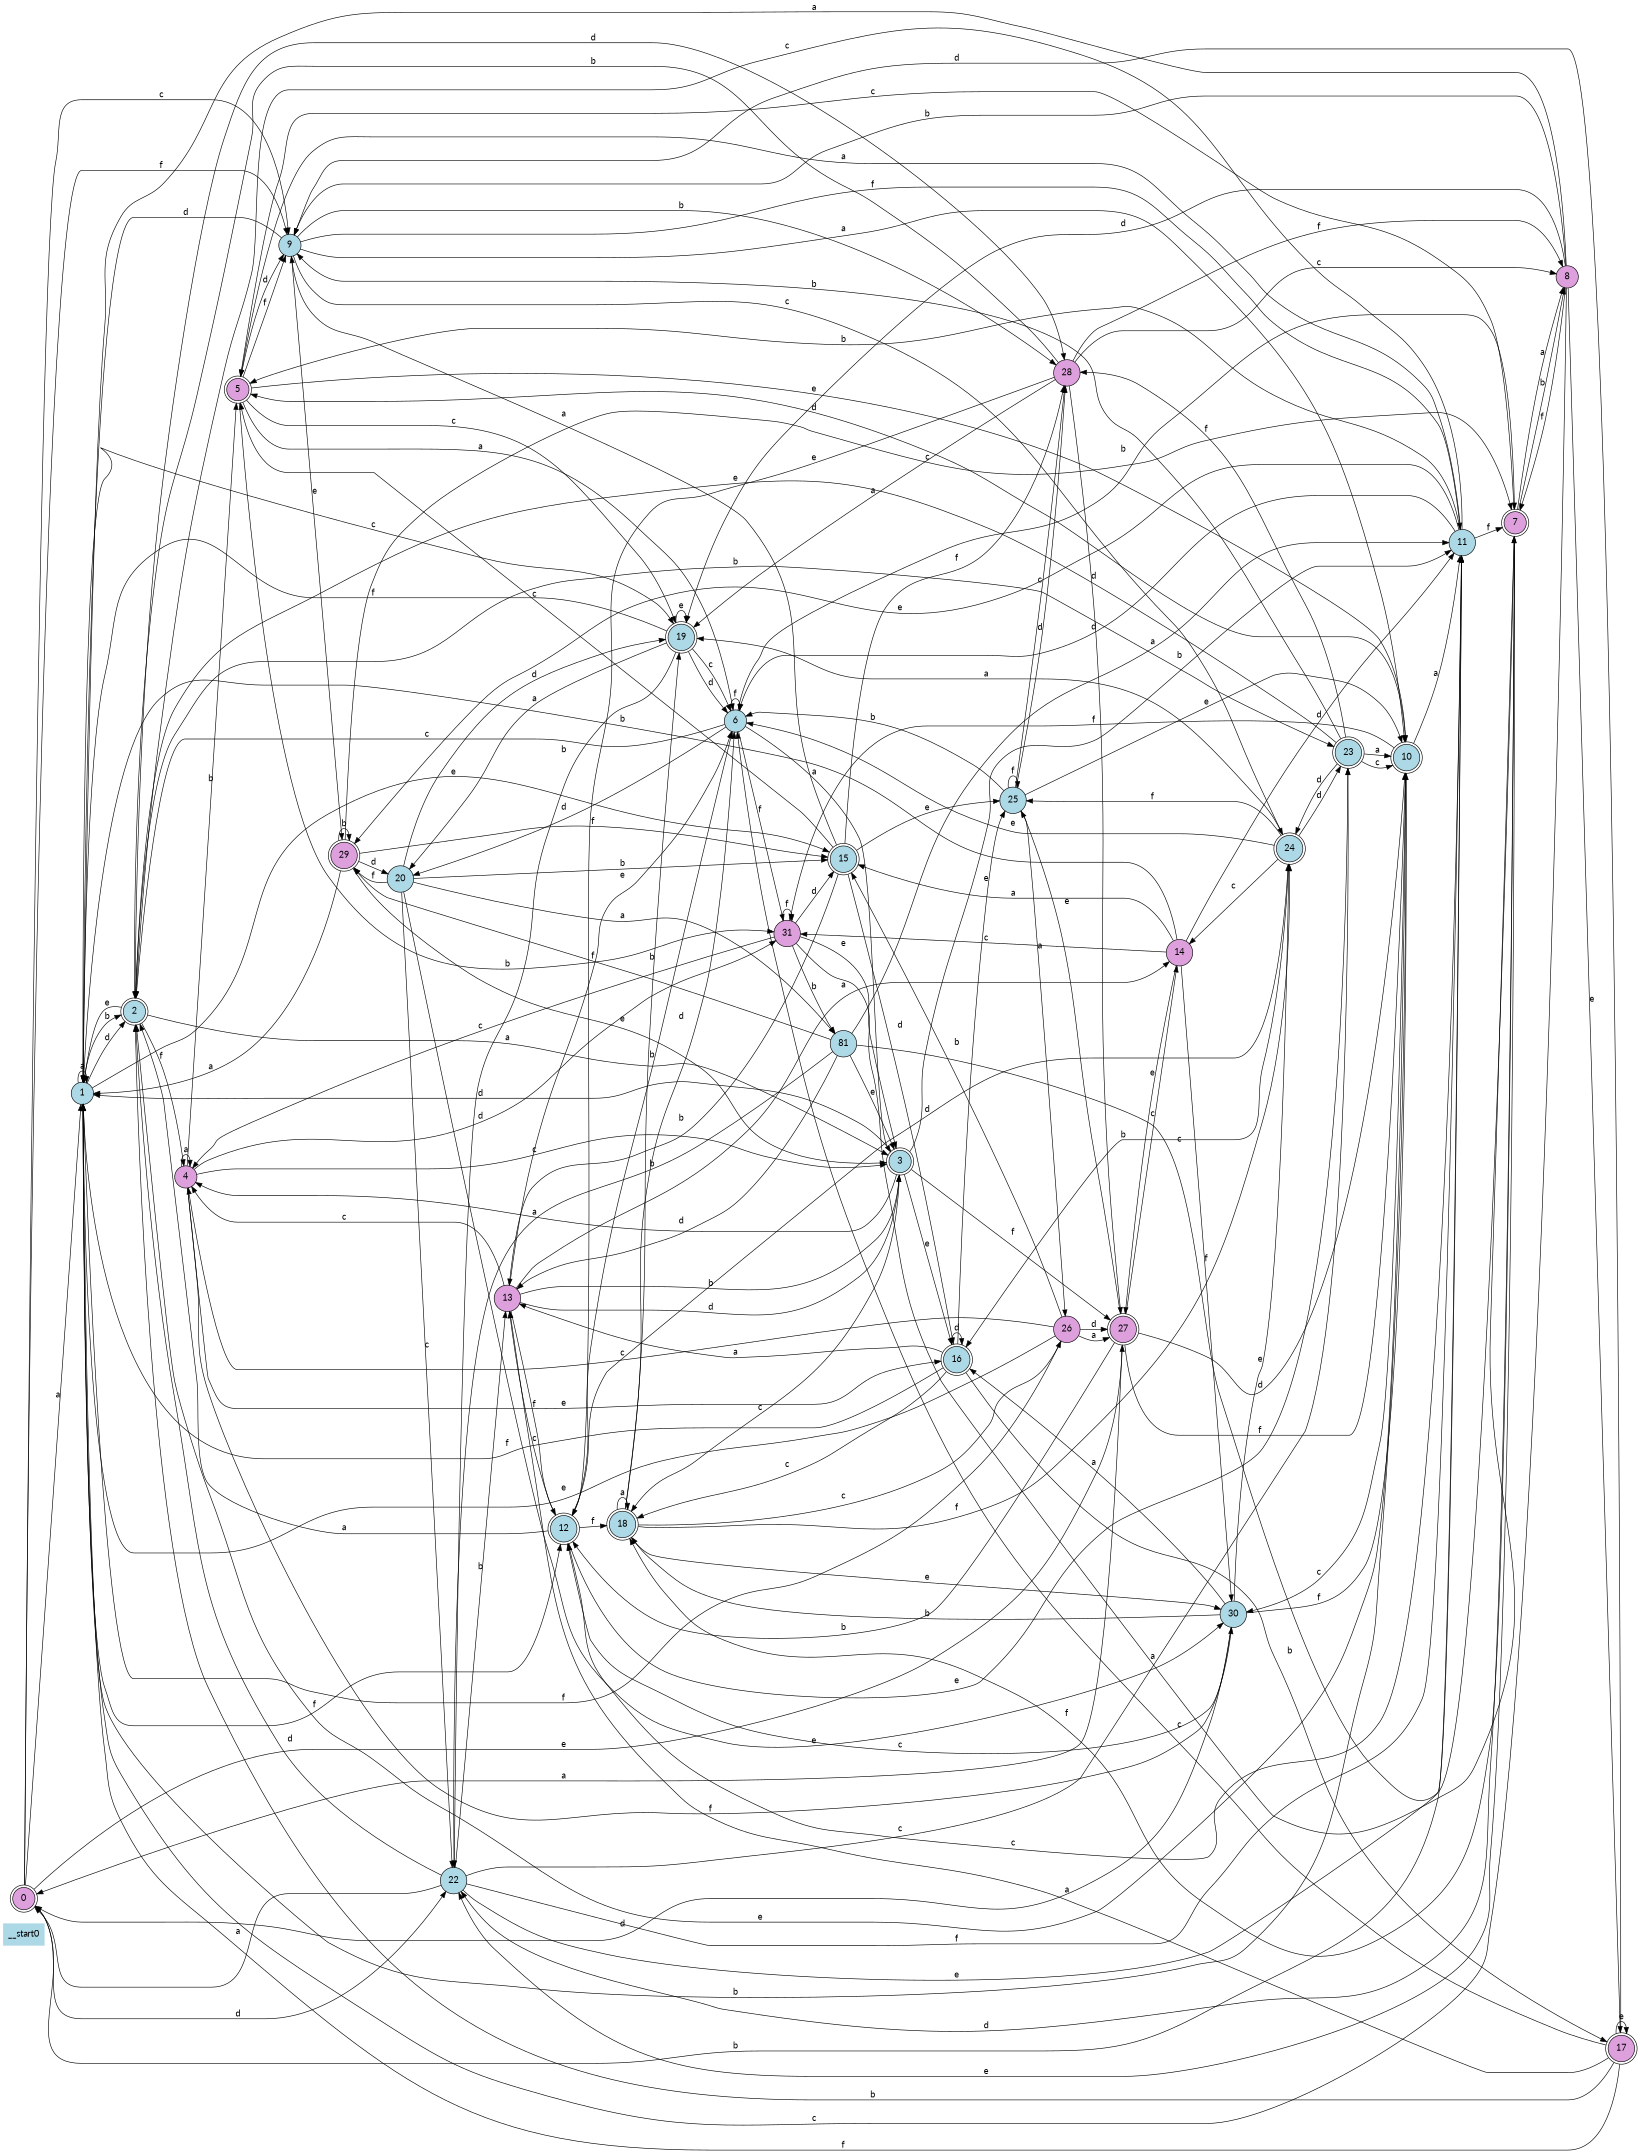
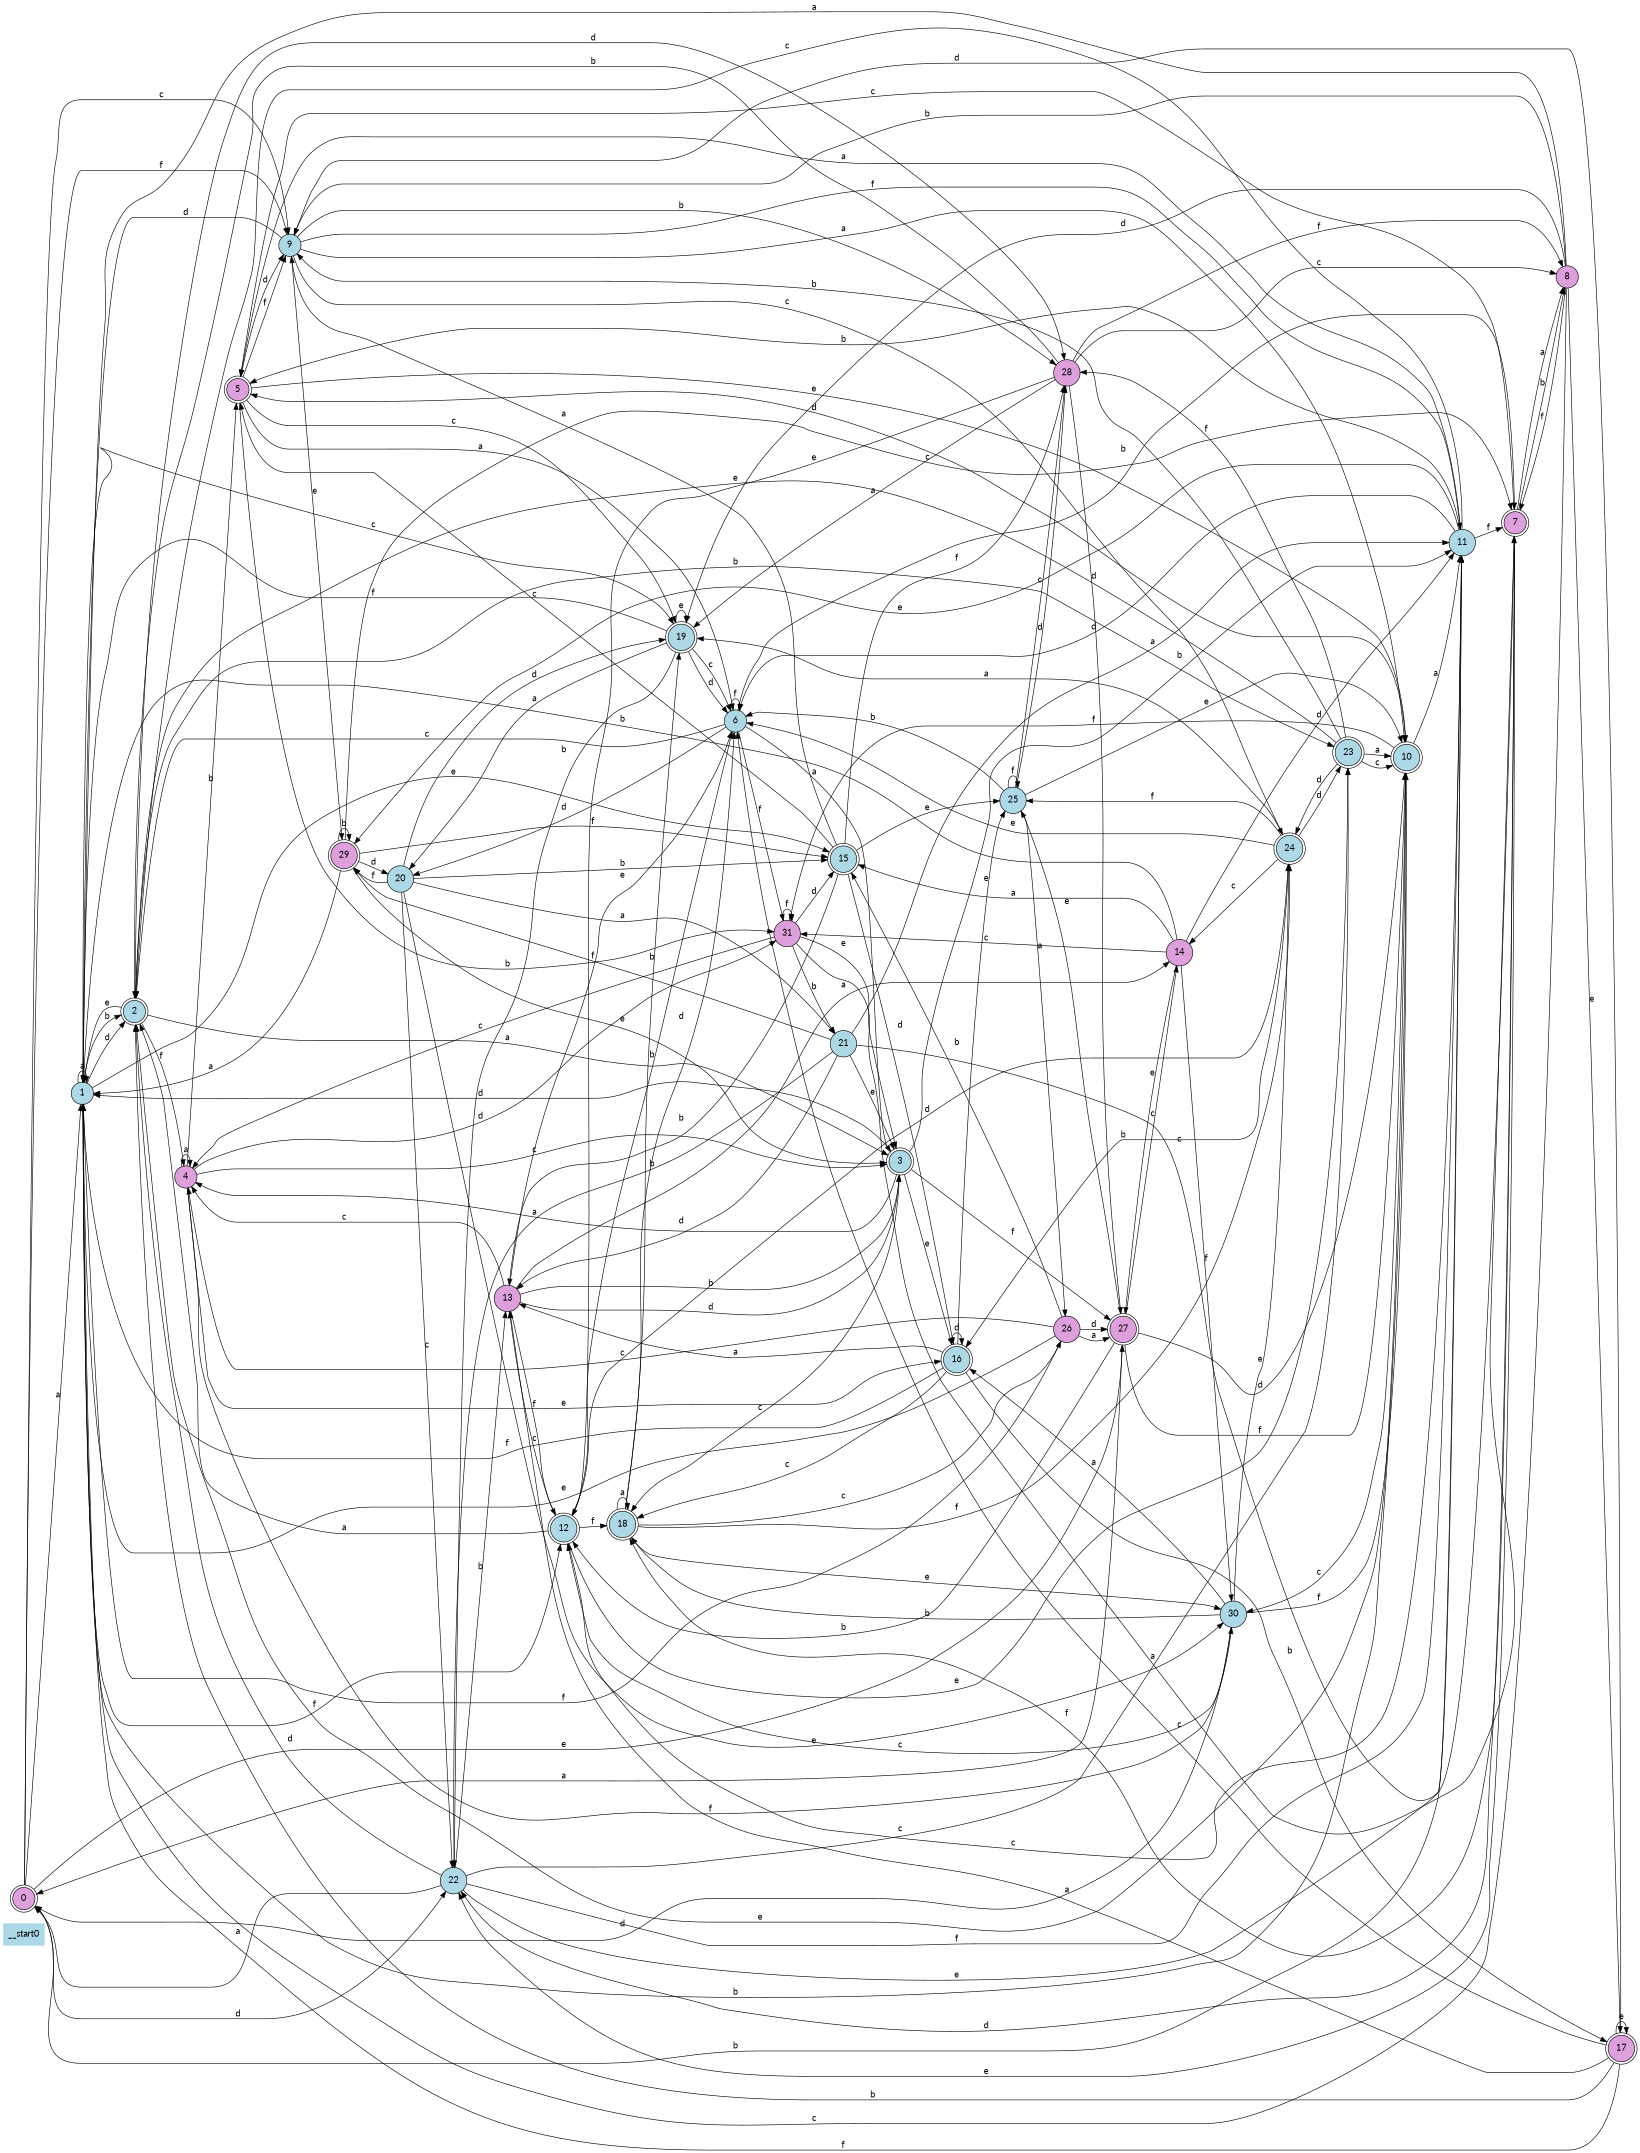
node "81": label "81" -> "21"
